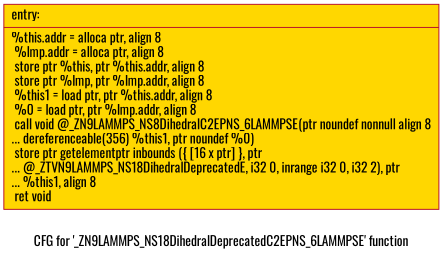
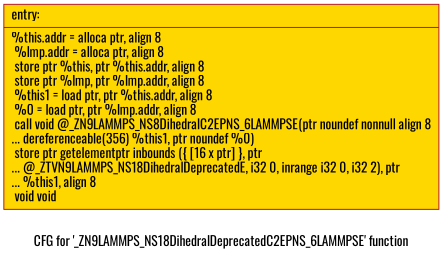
node "entry:": text "ret void" -> "void void"
